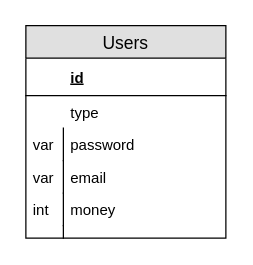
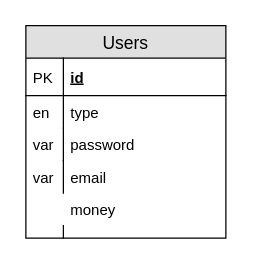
node "PK": added
node "en": added
node "int": removed
